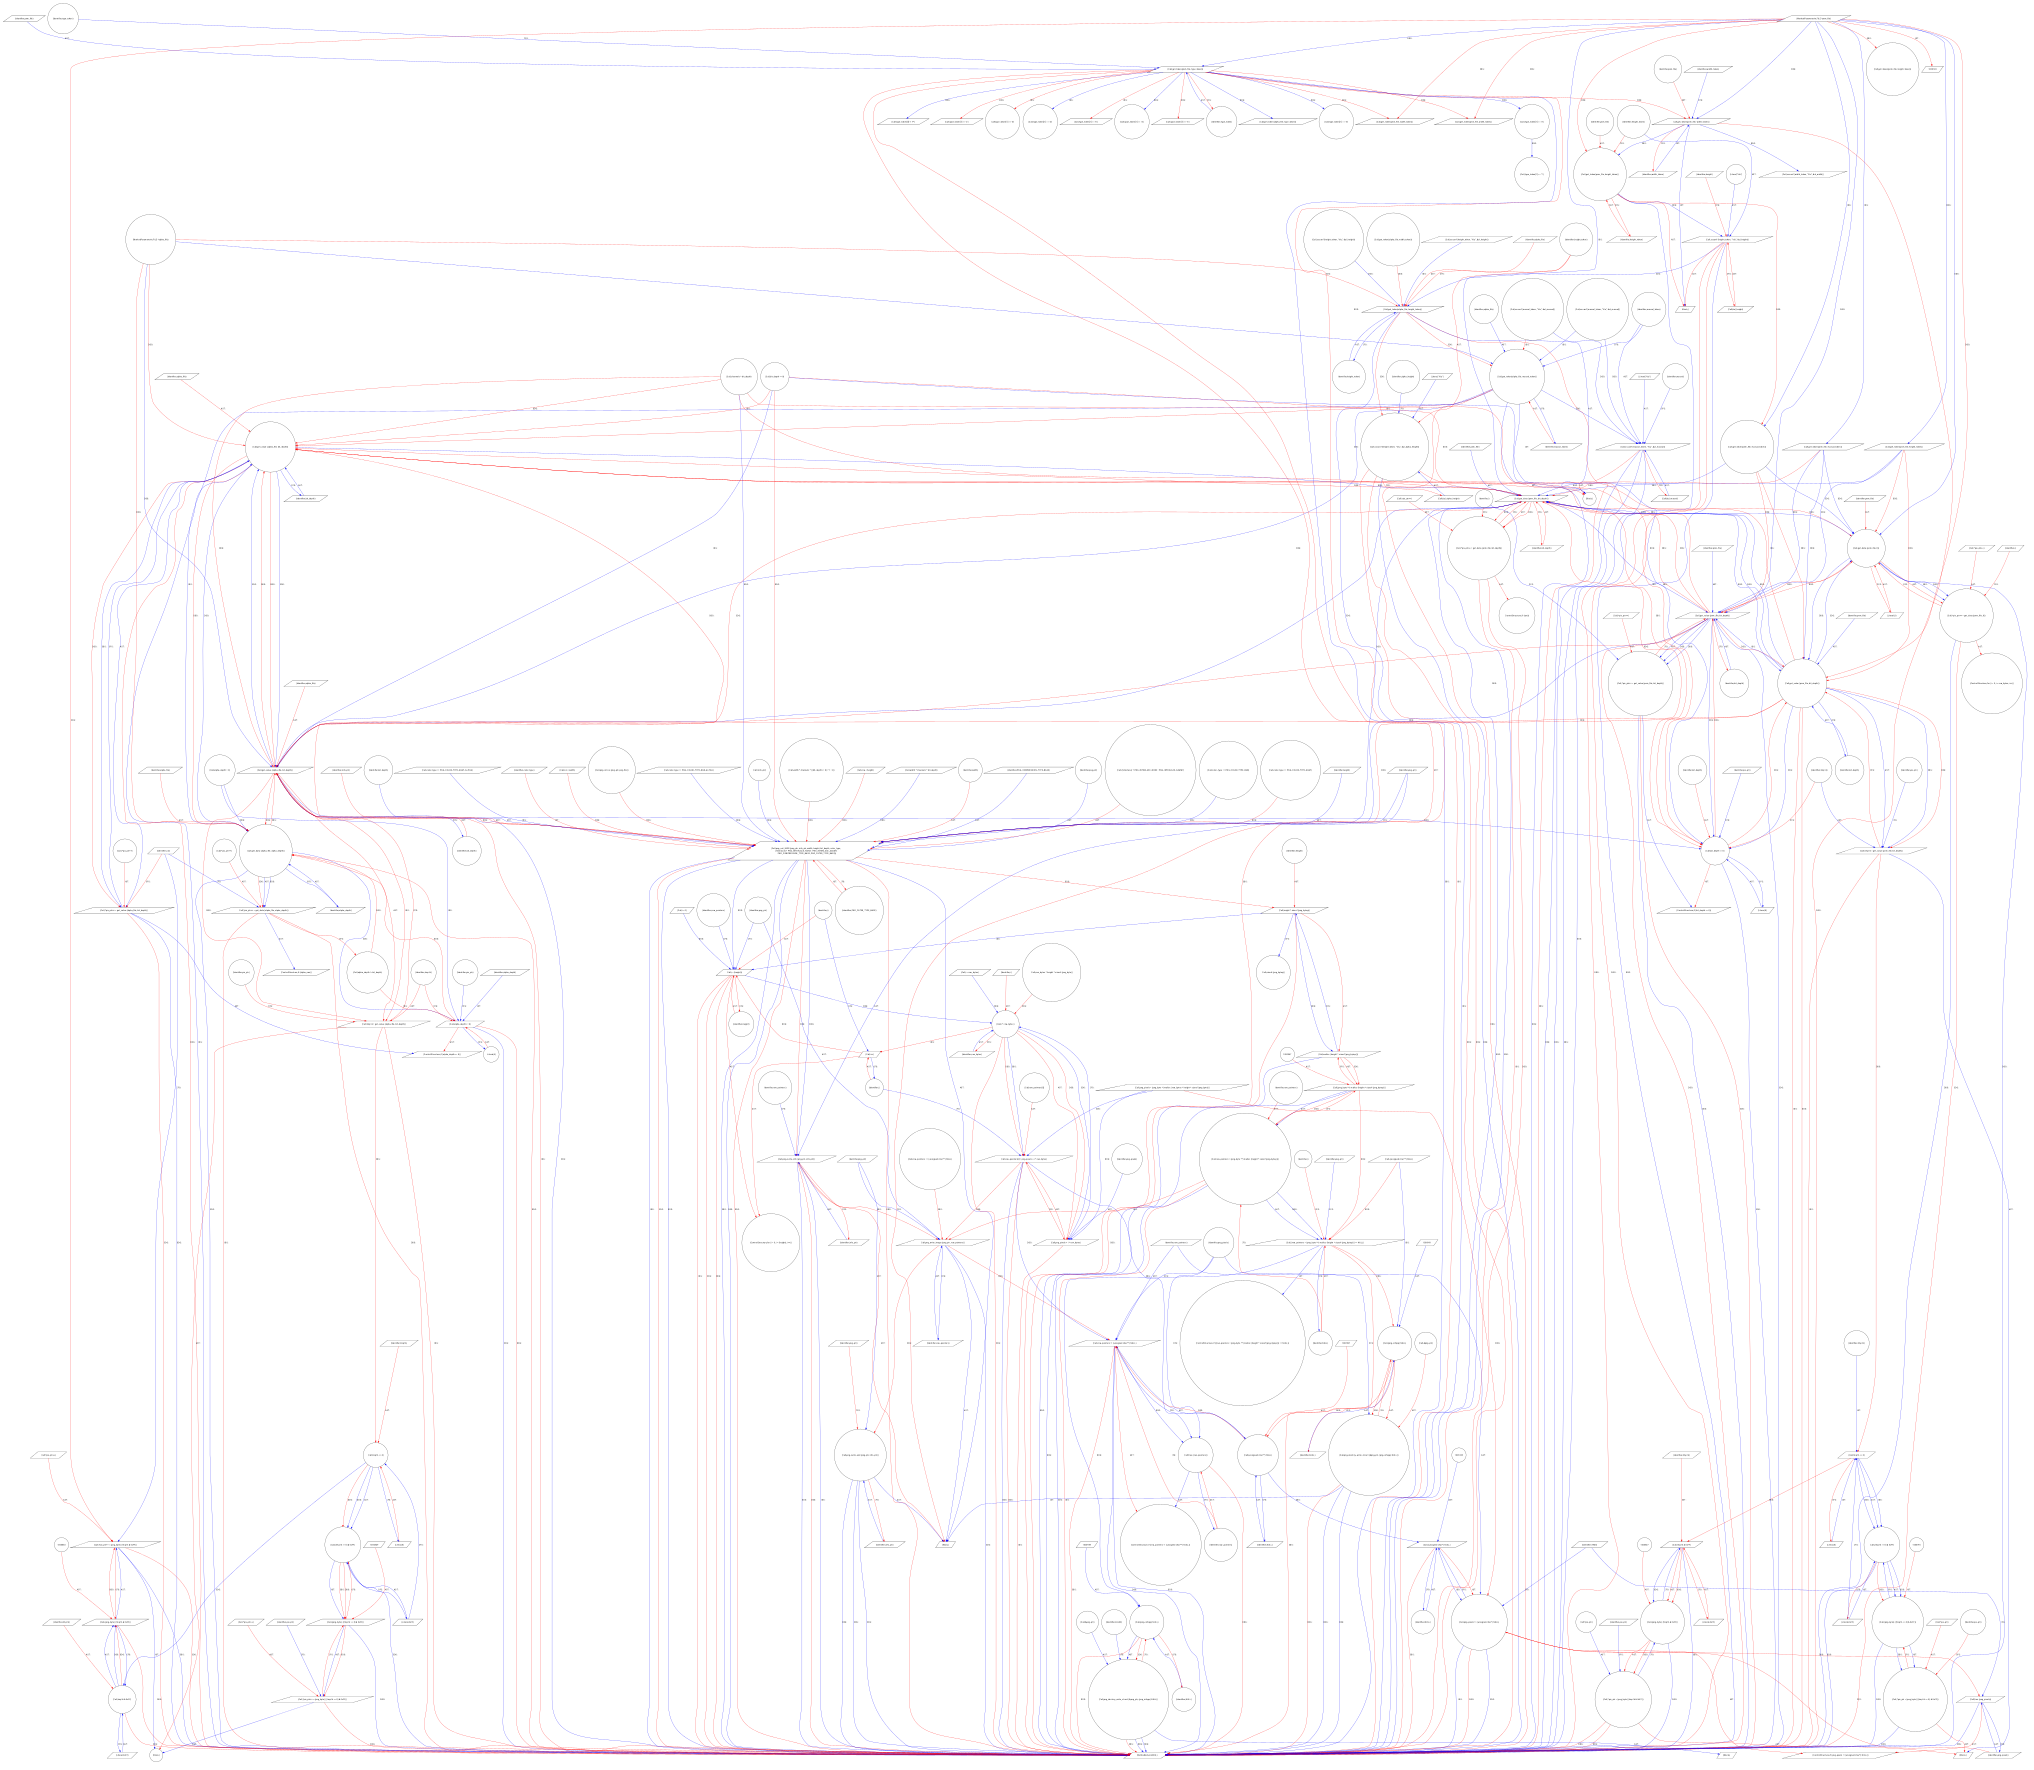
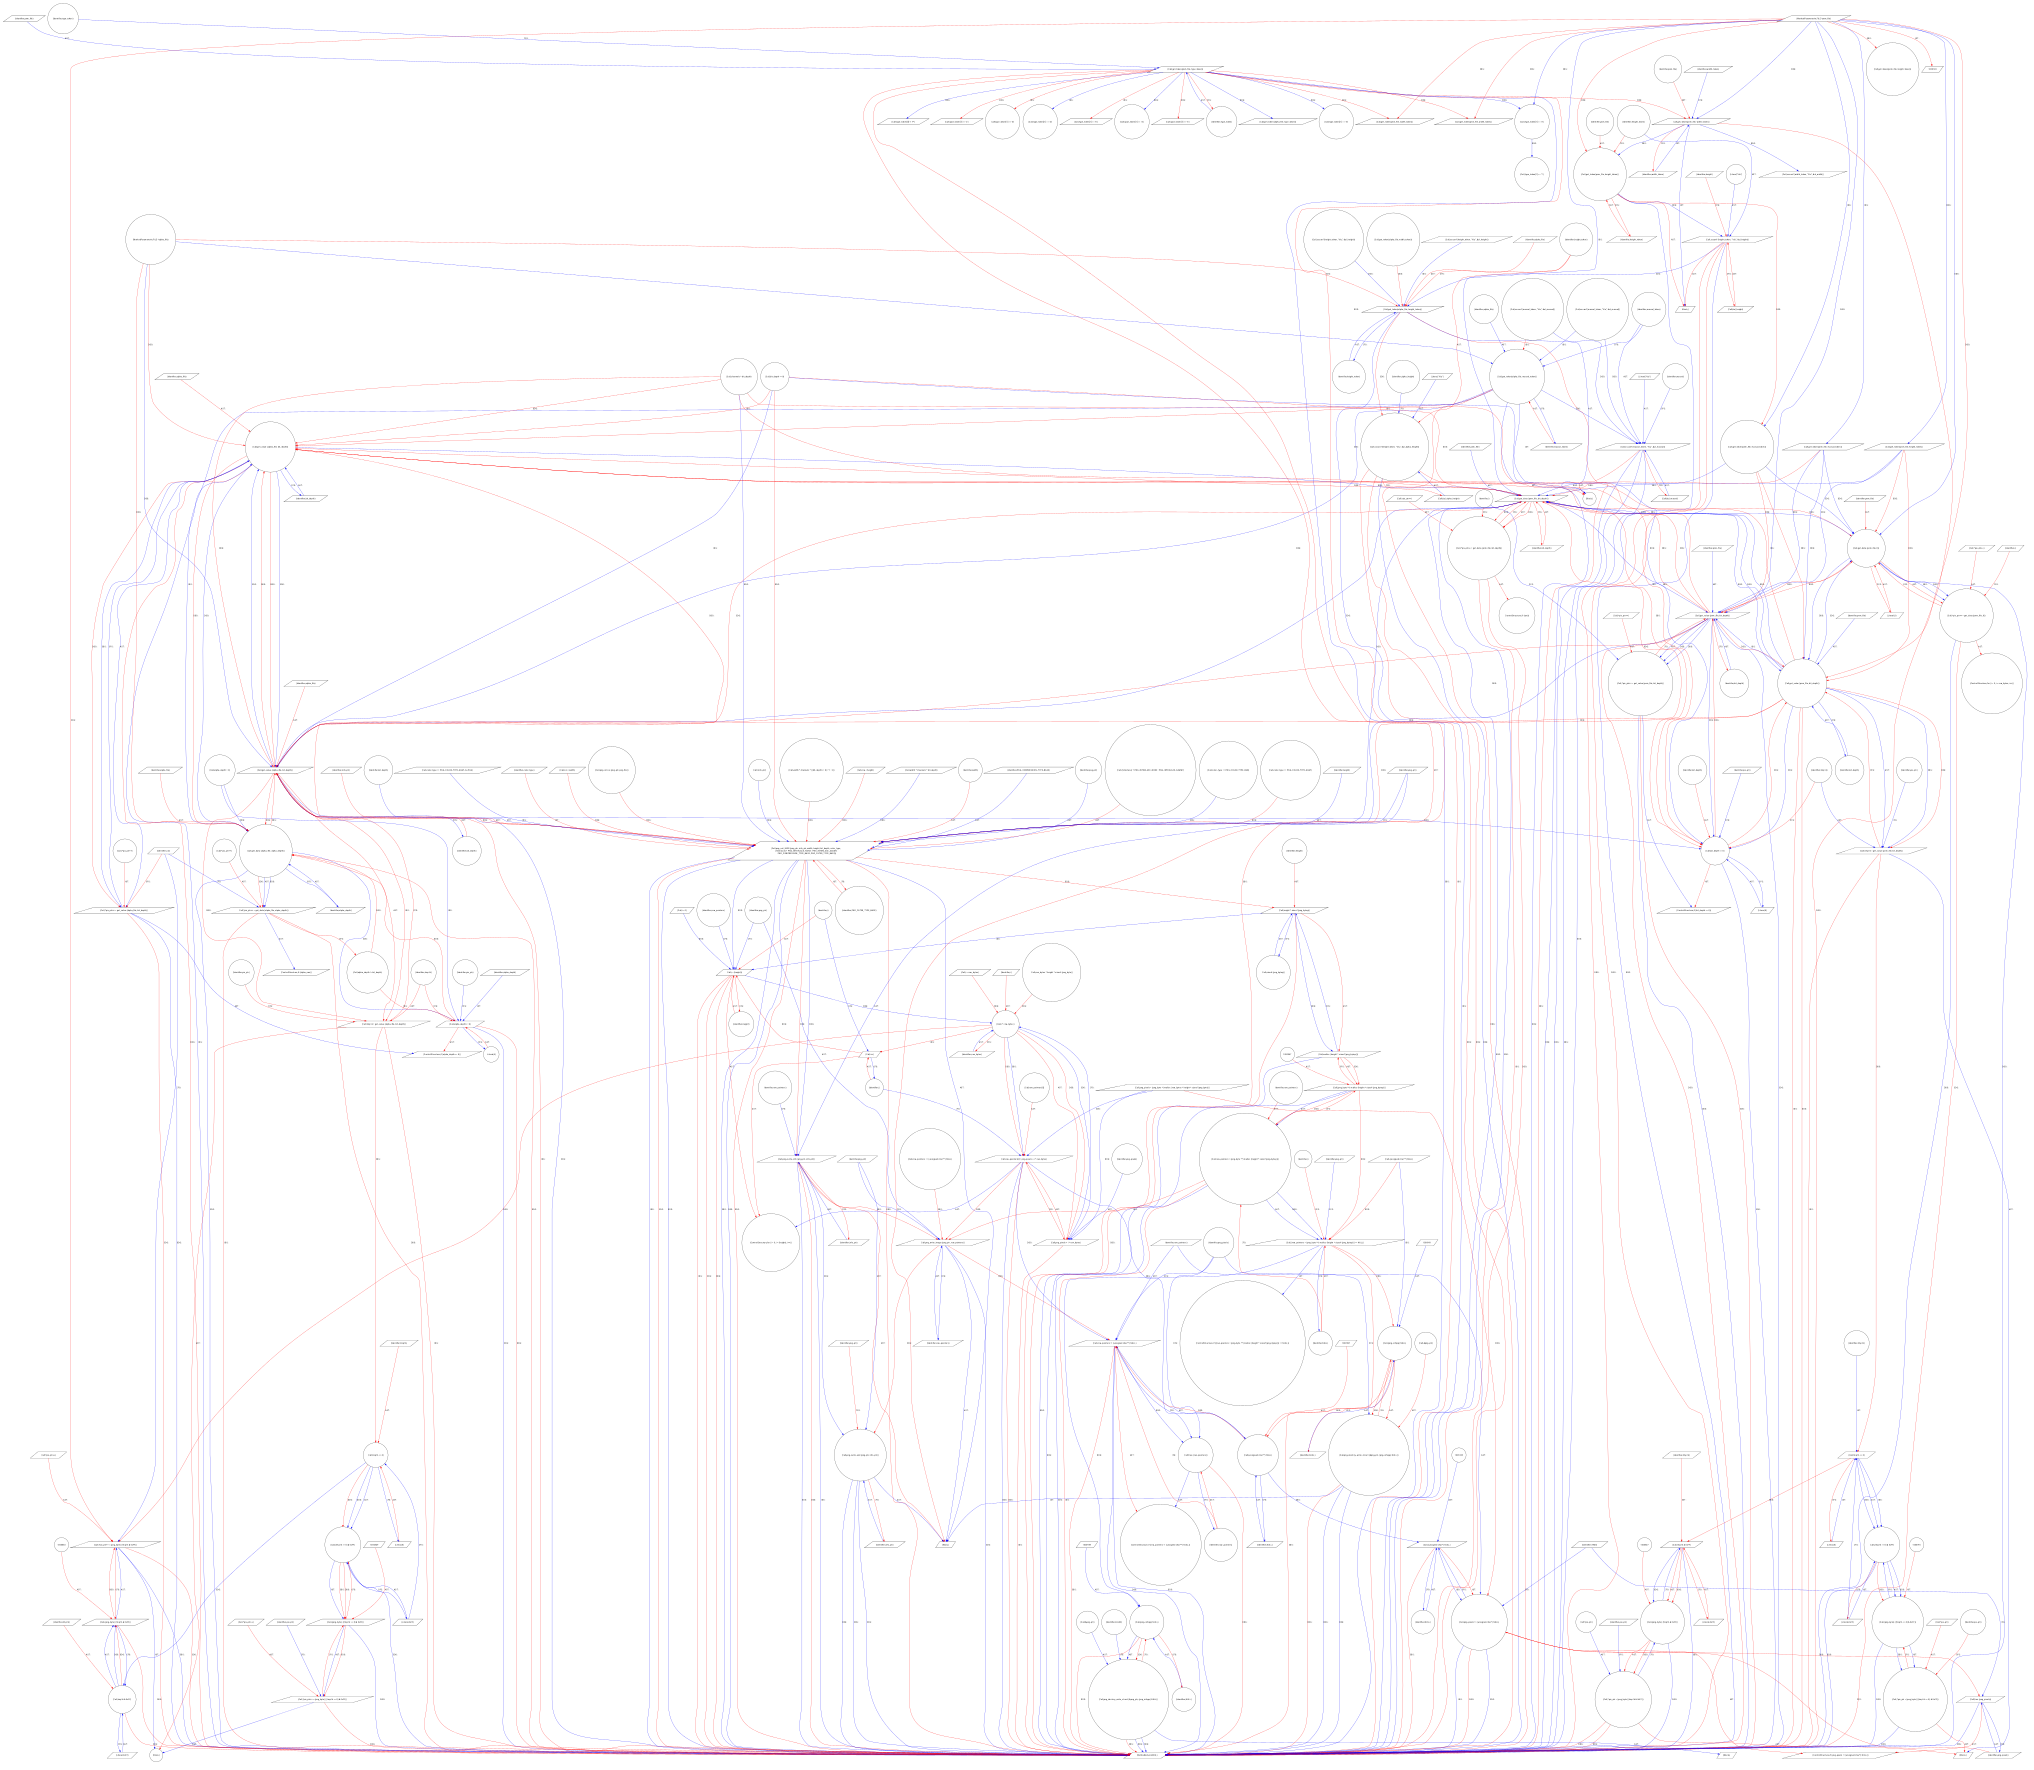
edge "(MethodParameterIn,FILE *pnm_file)" -> "(Call,get_token(pnm_file, type_token))": now "(MethodParameterIn,FILE *pnm_file)" -> "(Call,type_token[1] == '3')"
edge "(Call,get_token(alpha_file, height_token))" -> "(Call,get_token(alpha_file, maxval_token))": removed, label "DDG:"
node "(Call,color_type == PNG_COLOR_TYPE_RGB_ALPHA)": removed
edge "(Call,sizeof (png_bytep))" -> "(Call,height * sizeof (png_bytep))": added, label "AST:"
edge "(Call,i < row_bytes)" -> "(Call,i * row_bytes)": color blue -> red
edge "(Call,row_pointers[i] = png_pixels + i * row_bytes)" -> "(ControlStructure,for (i = 0; i < (height); i++))": added, label "AST:"
edge "(Call,png_write_info (png_ptr, info_ptr))" -> "(Call,png_write_end (png_ptr, info_ptr))": added, label "DDG:"
edge "(Call,i * row_bytes)" -> "(MethodReturn,BOOL)": now "(Call,i * row_bytes)" -> "(Call,*pix_ptr++ = (png_byte) (tmp16 & 0xFF))"
